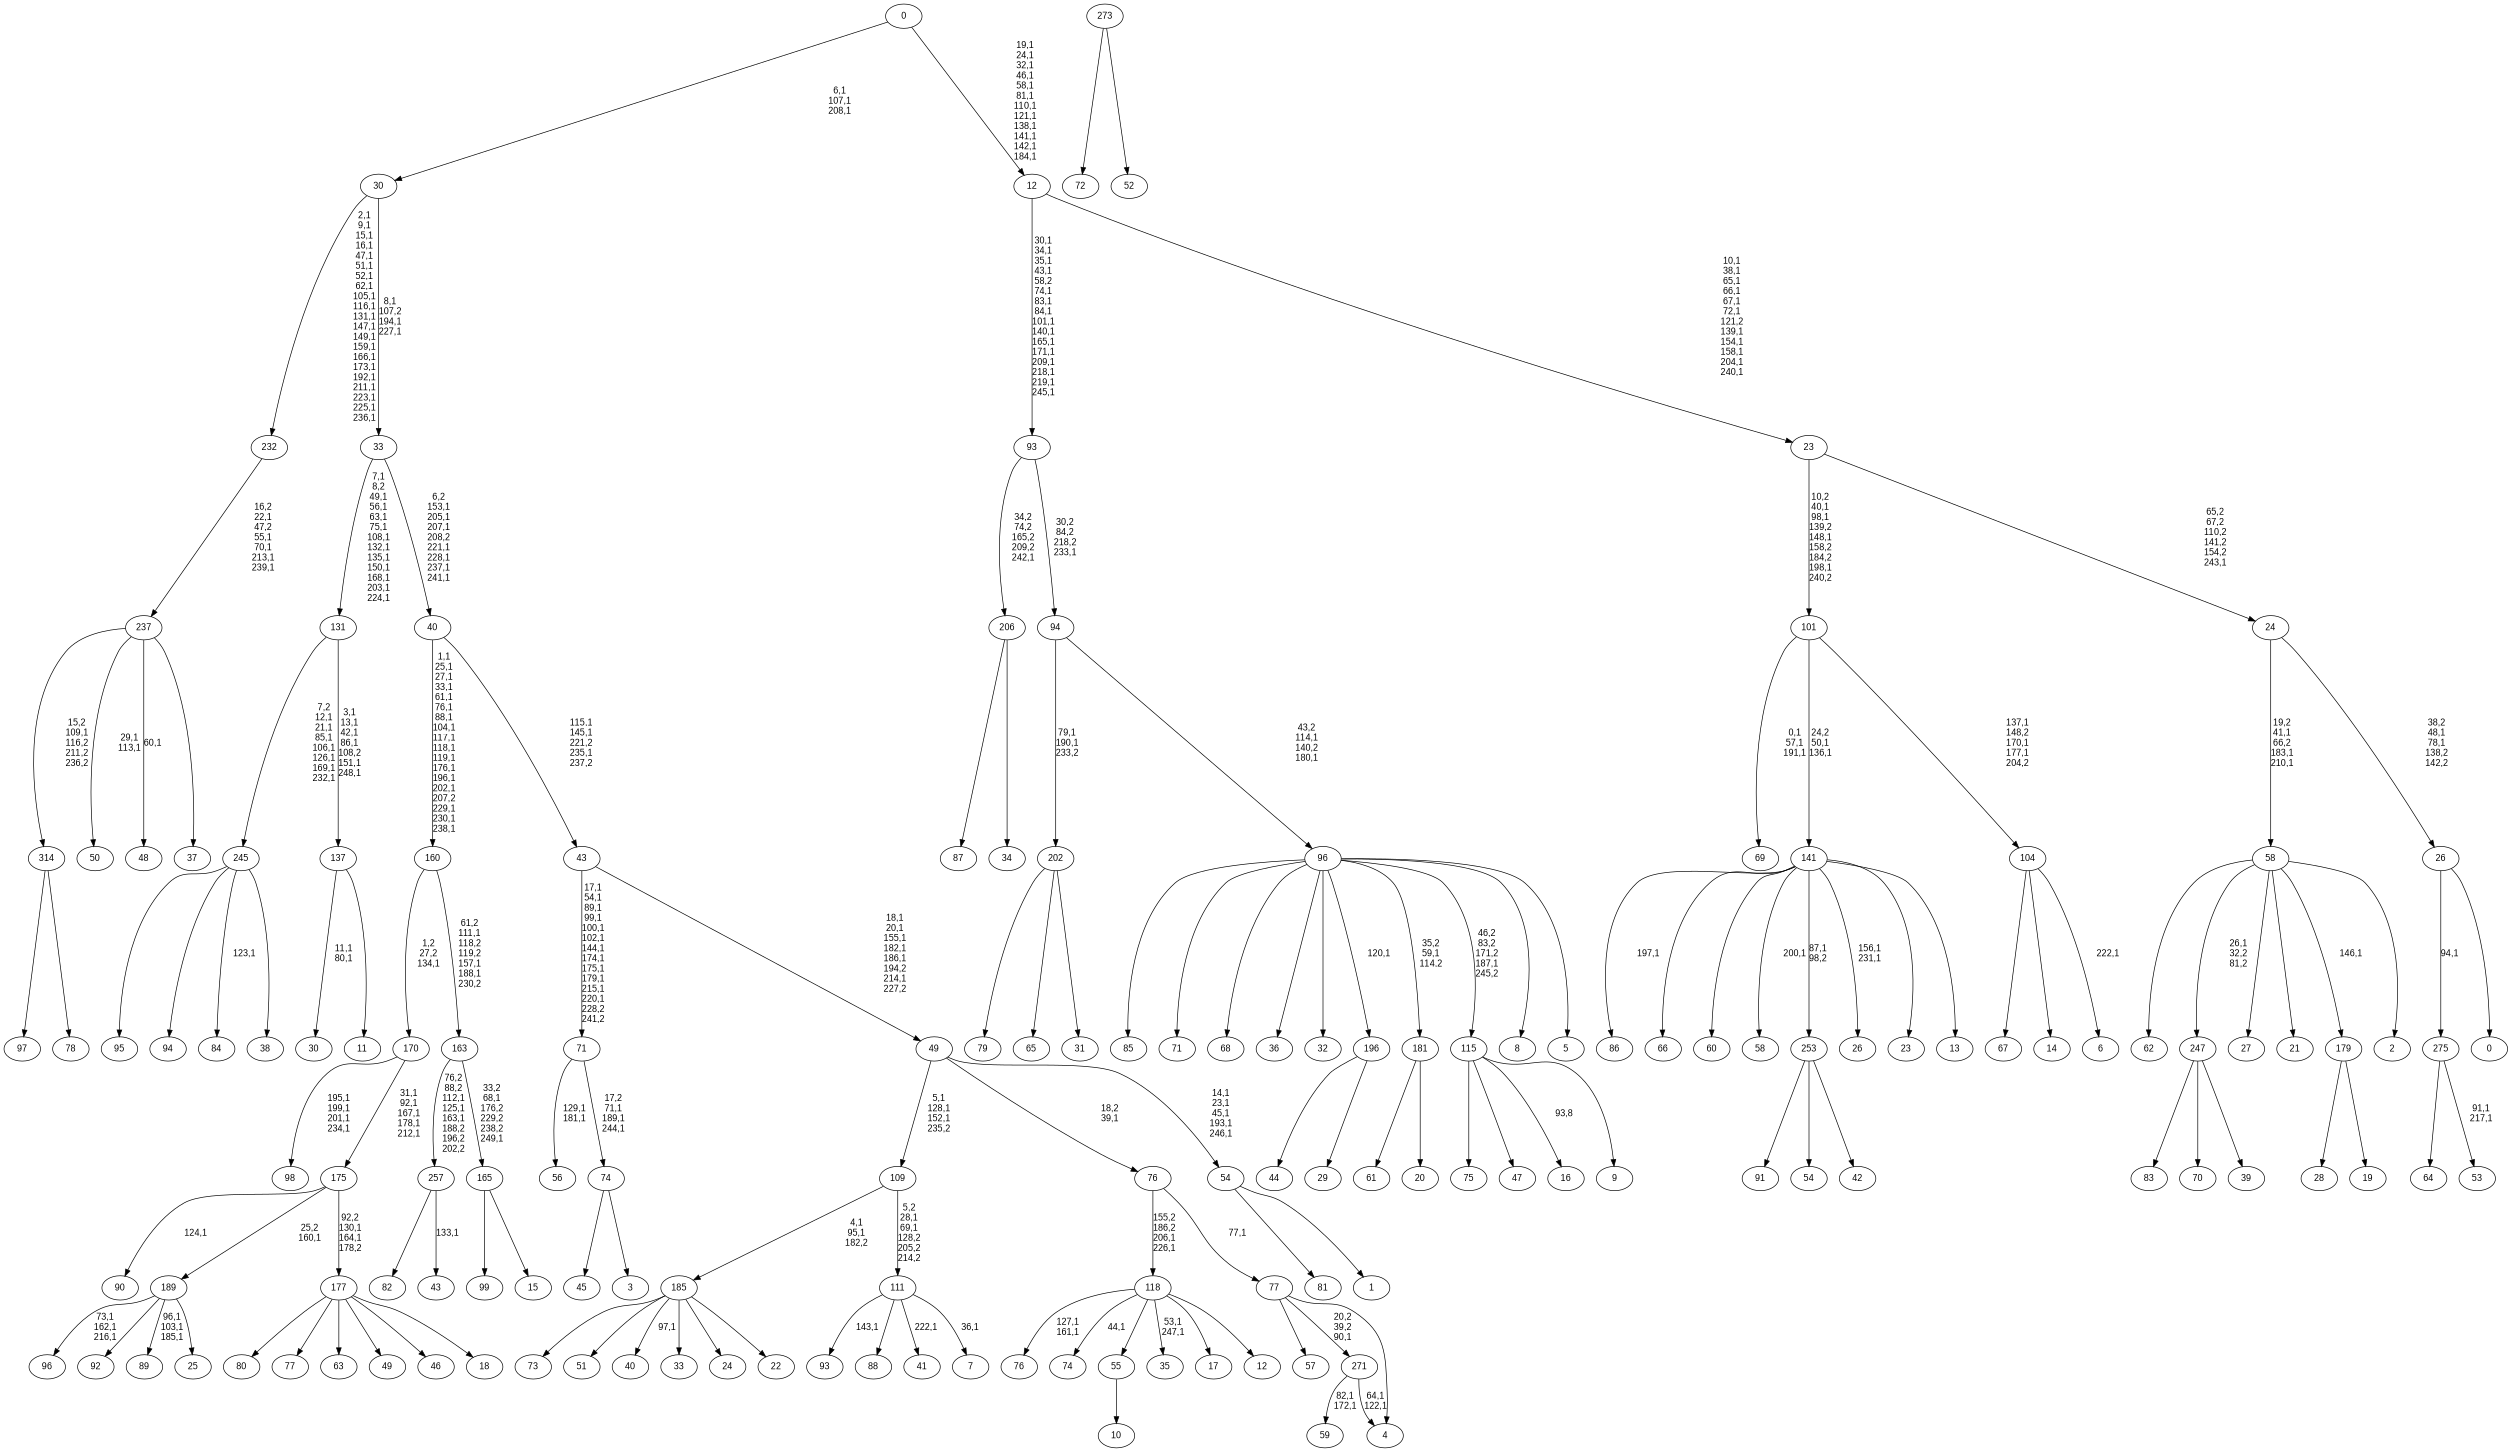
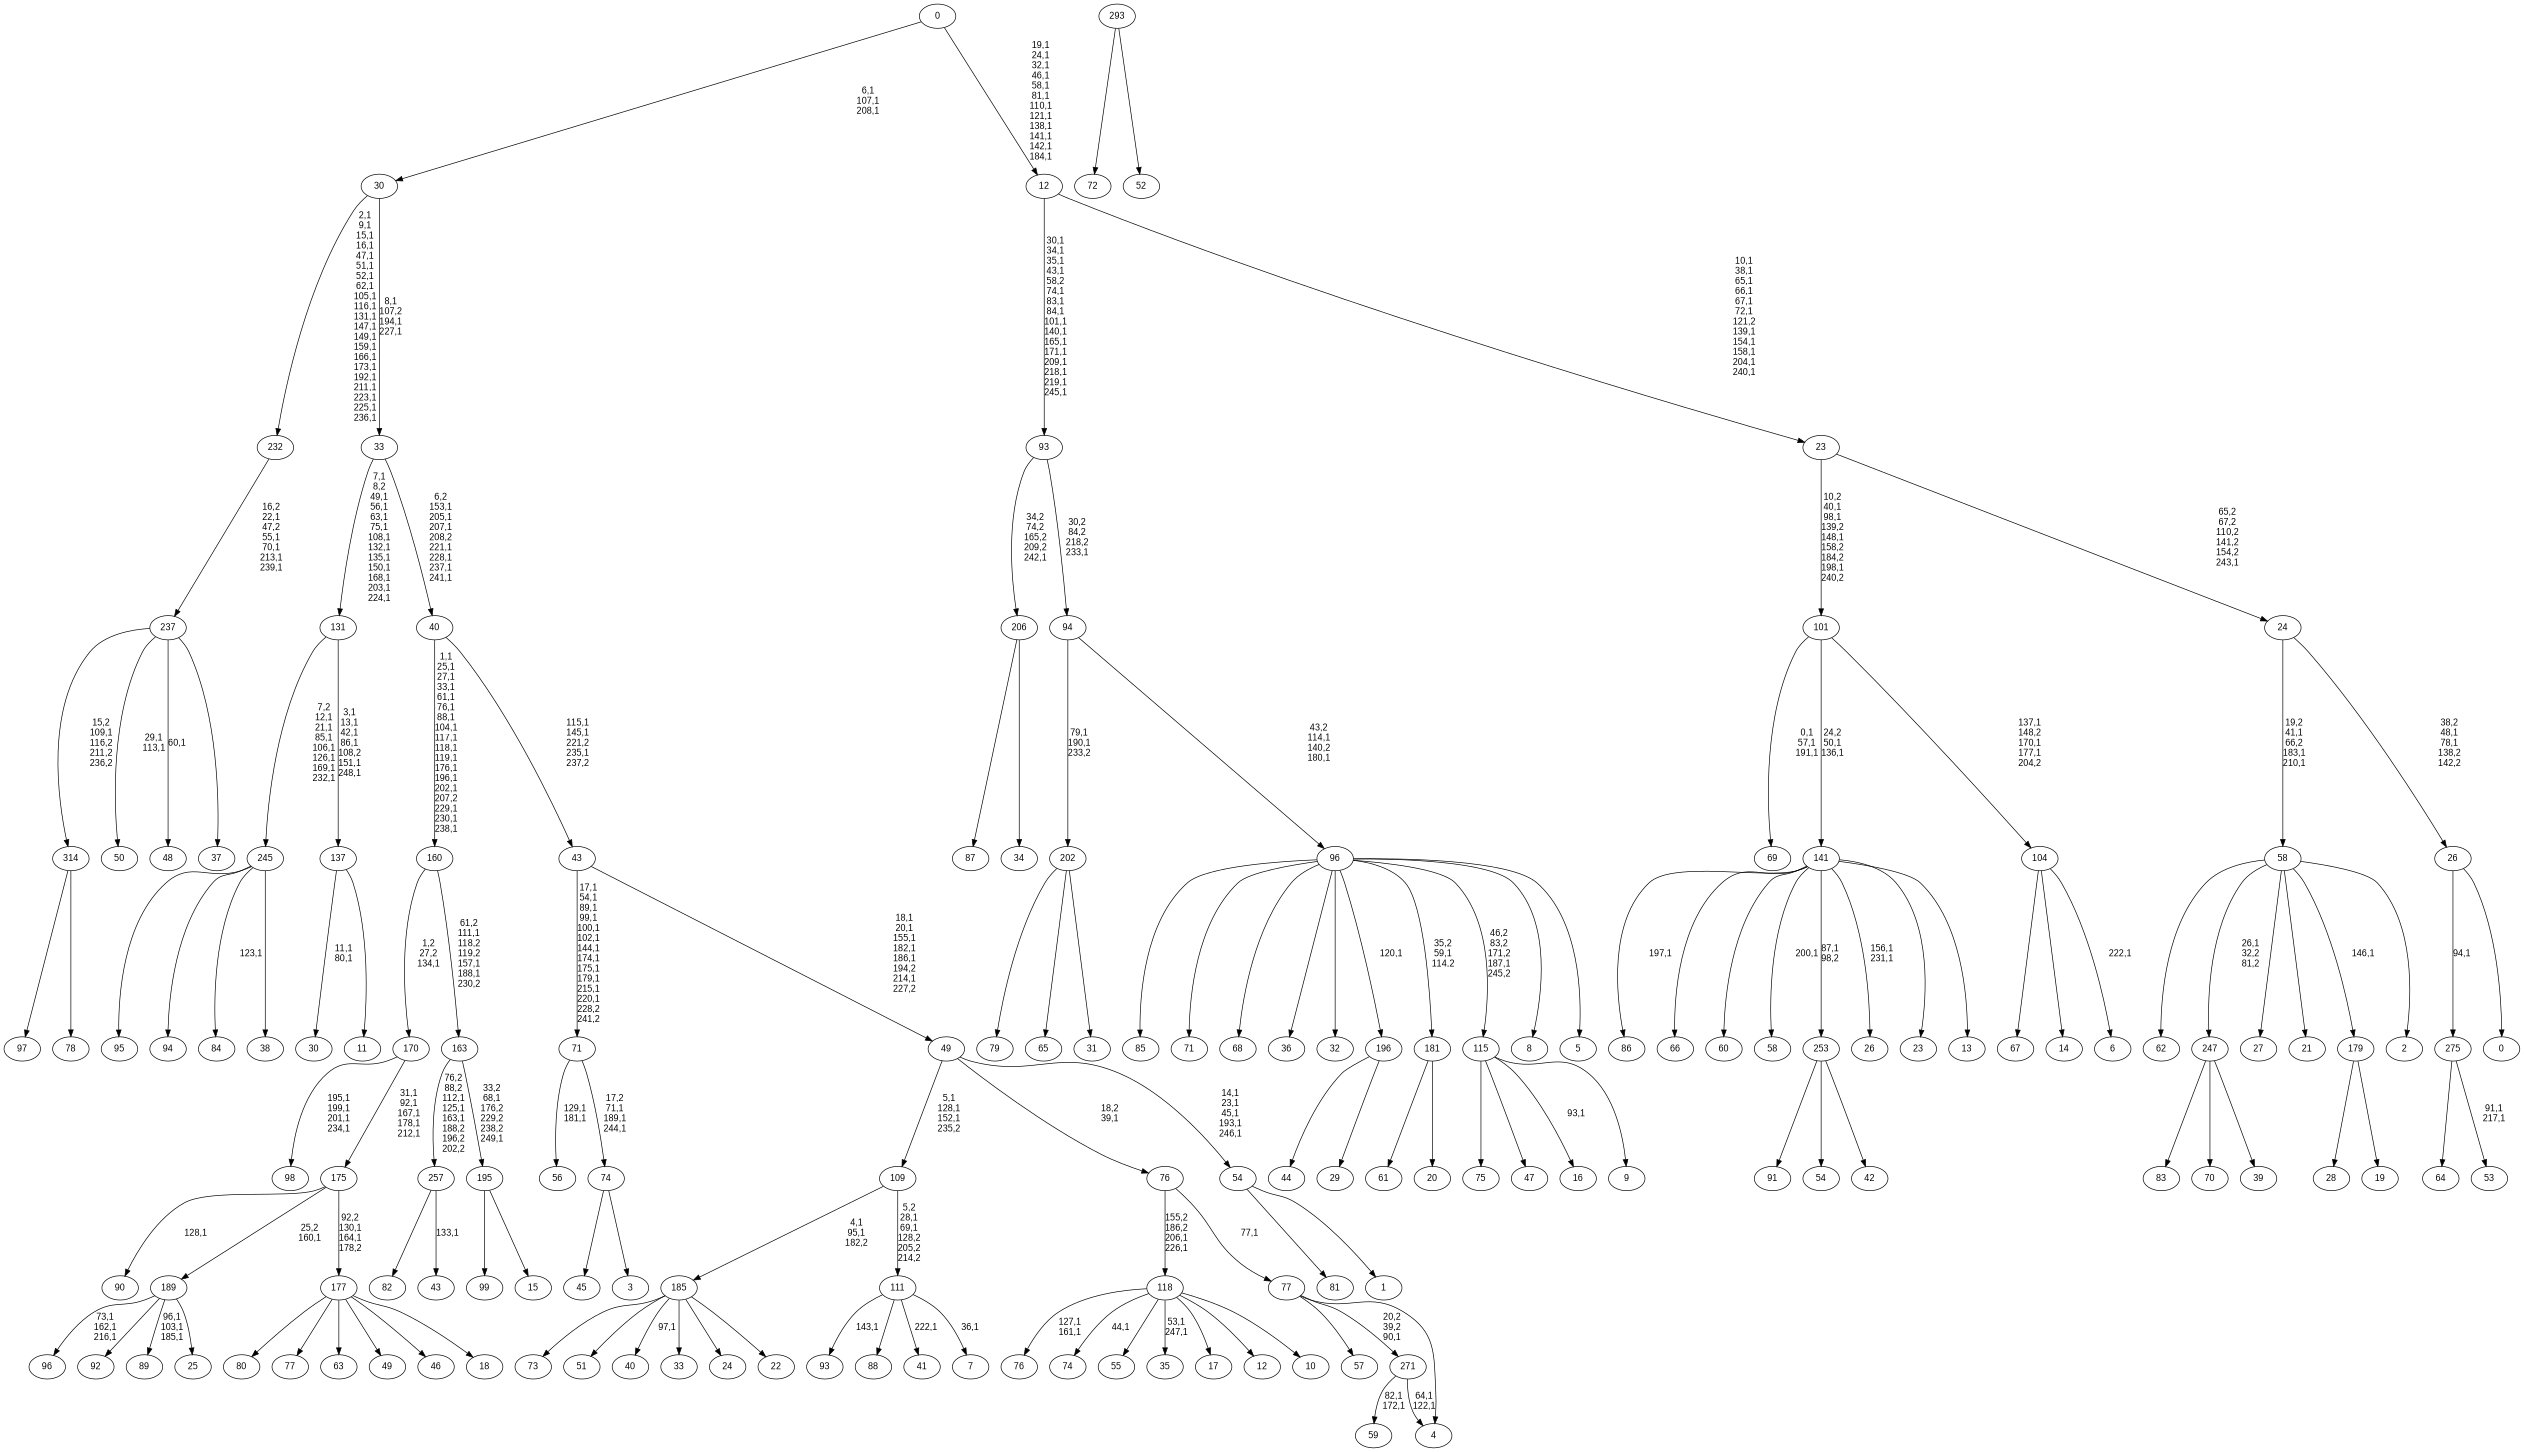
node "273": label "273" -> "293"
edge "115" -> "16": label "93,8" -> "93,1"
node "165": label "165" -> "195"
edge "175" -> "90": label "124,1" -> "128,1"
edge "55" -> "10": now "118" -> "10"
